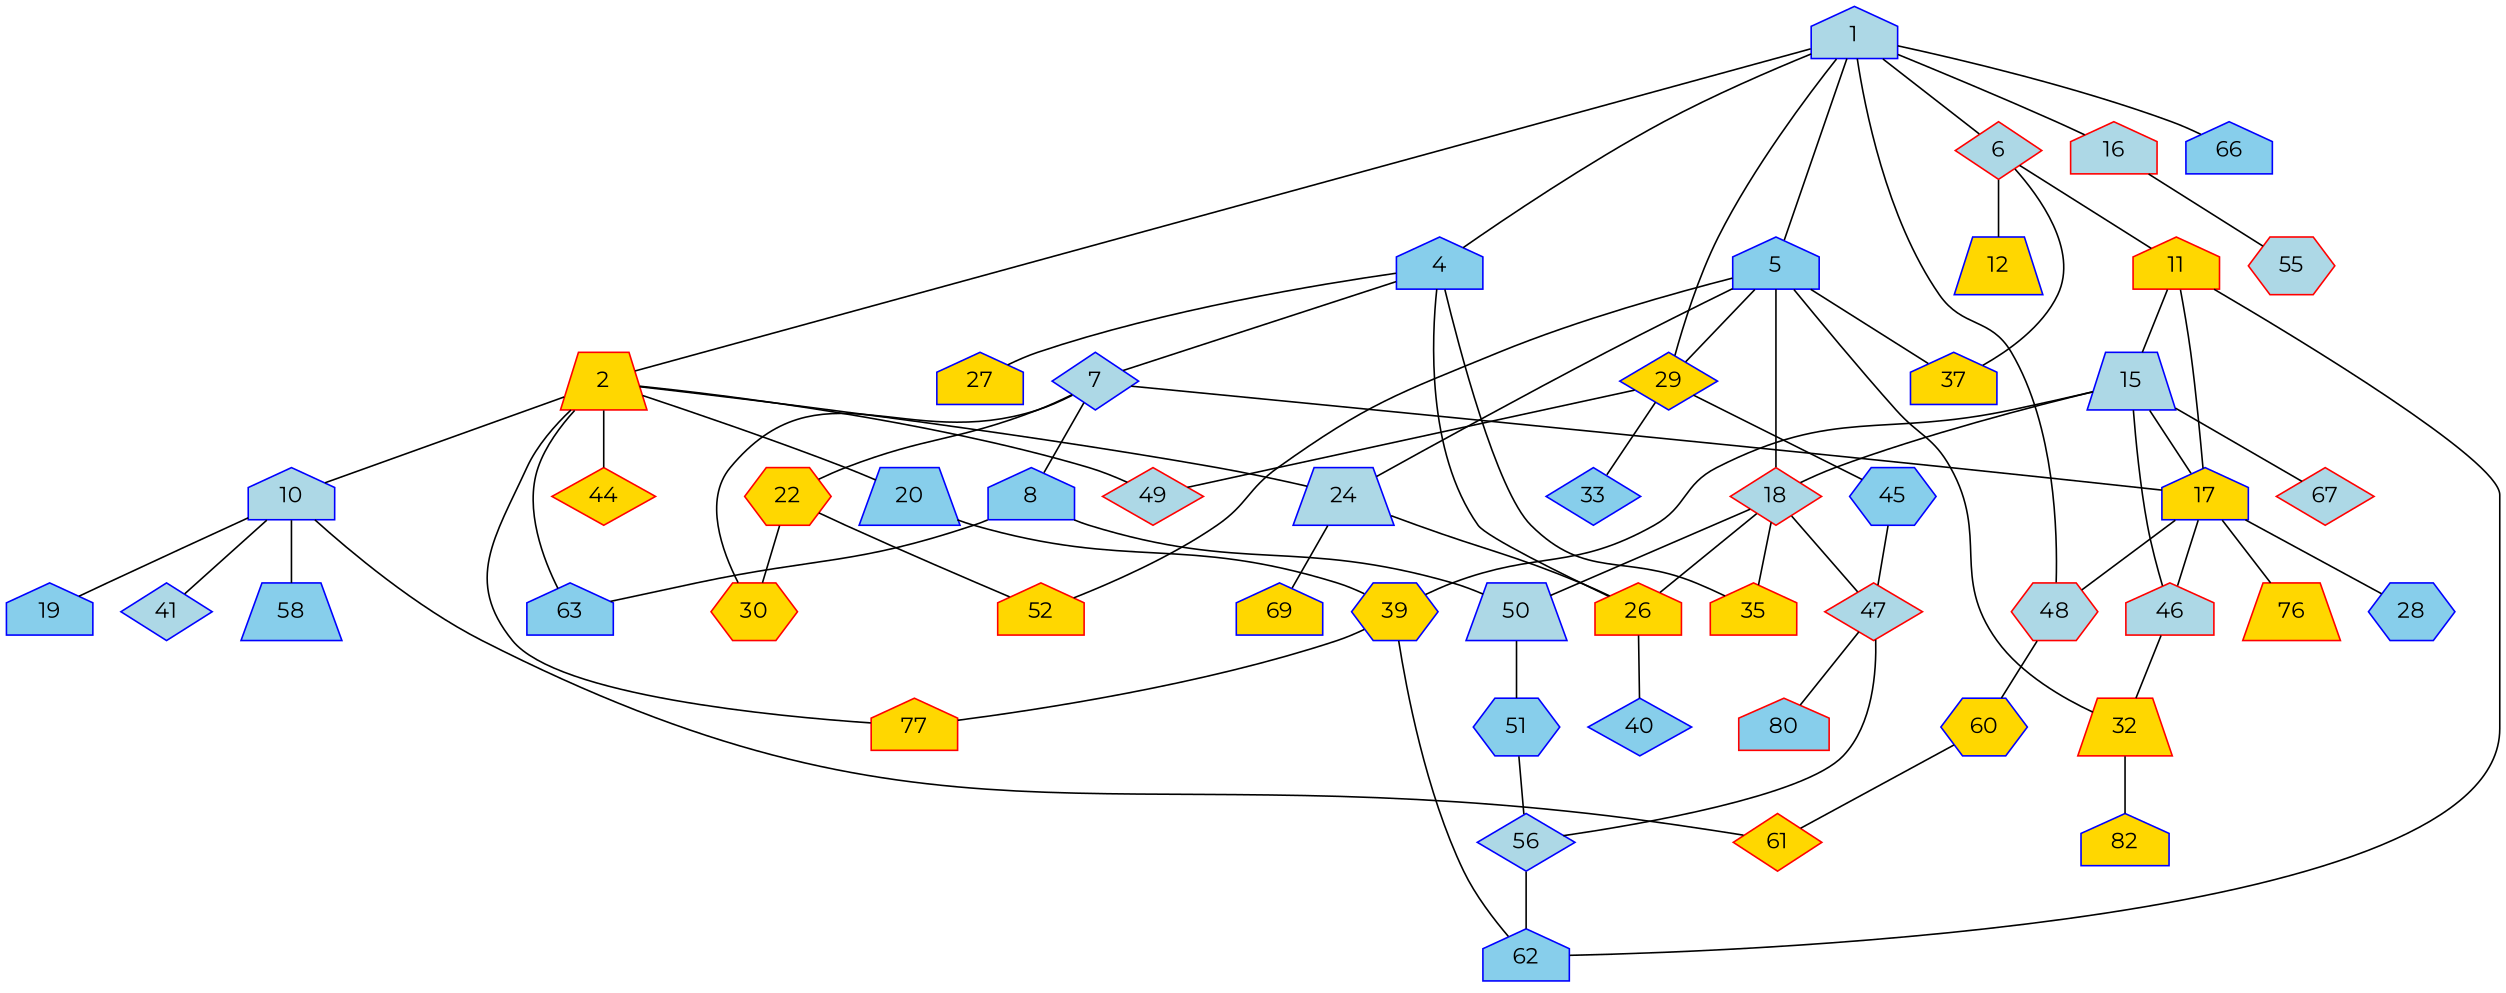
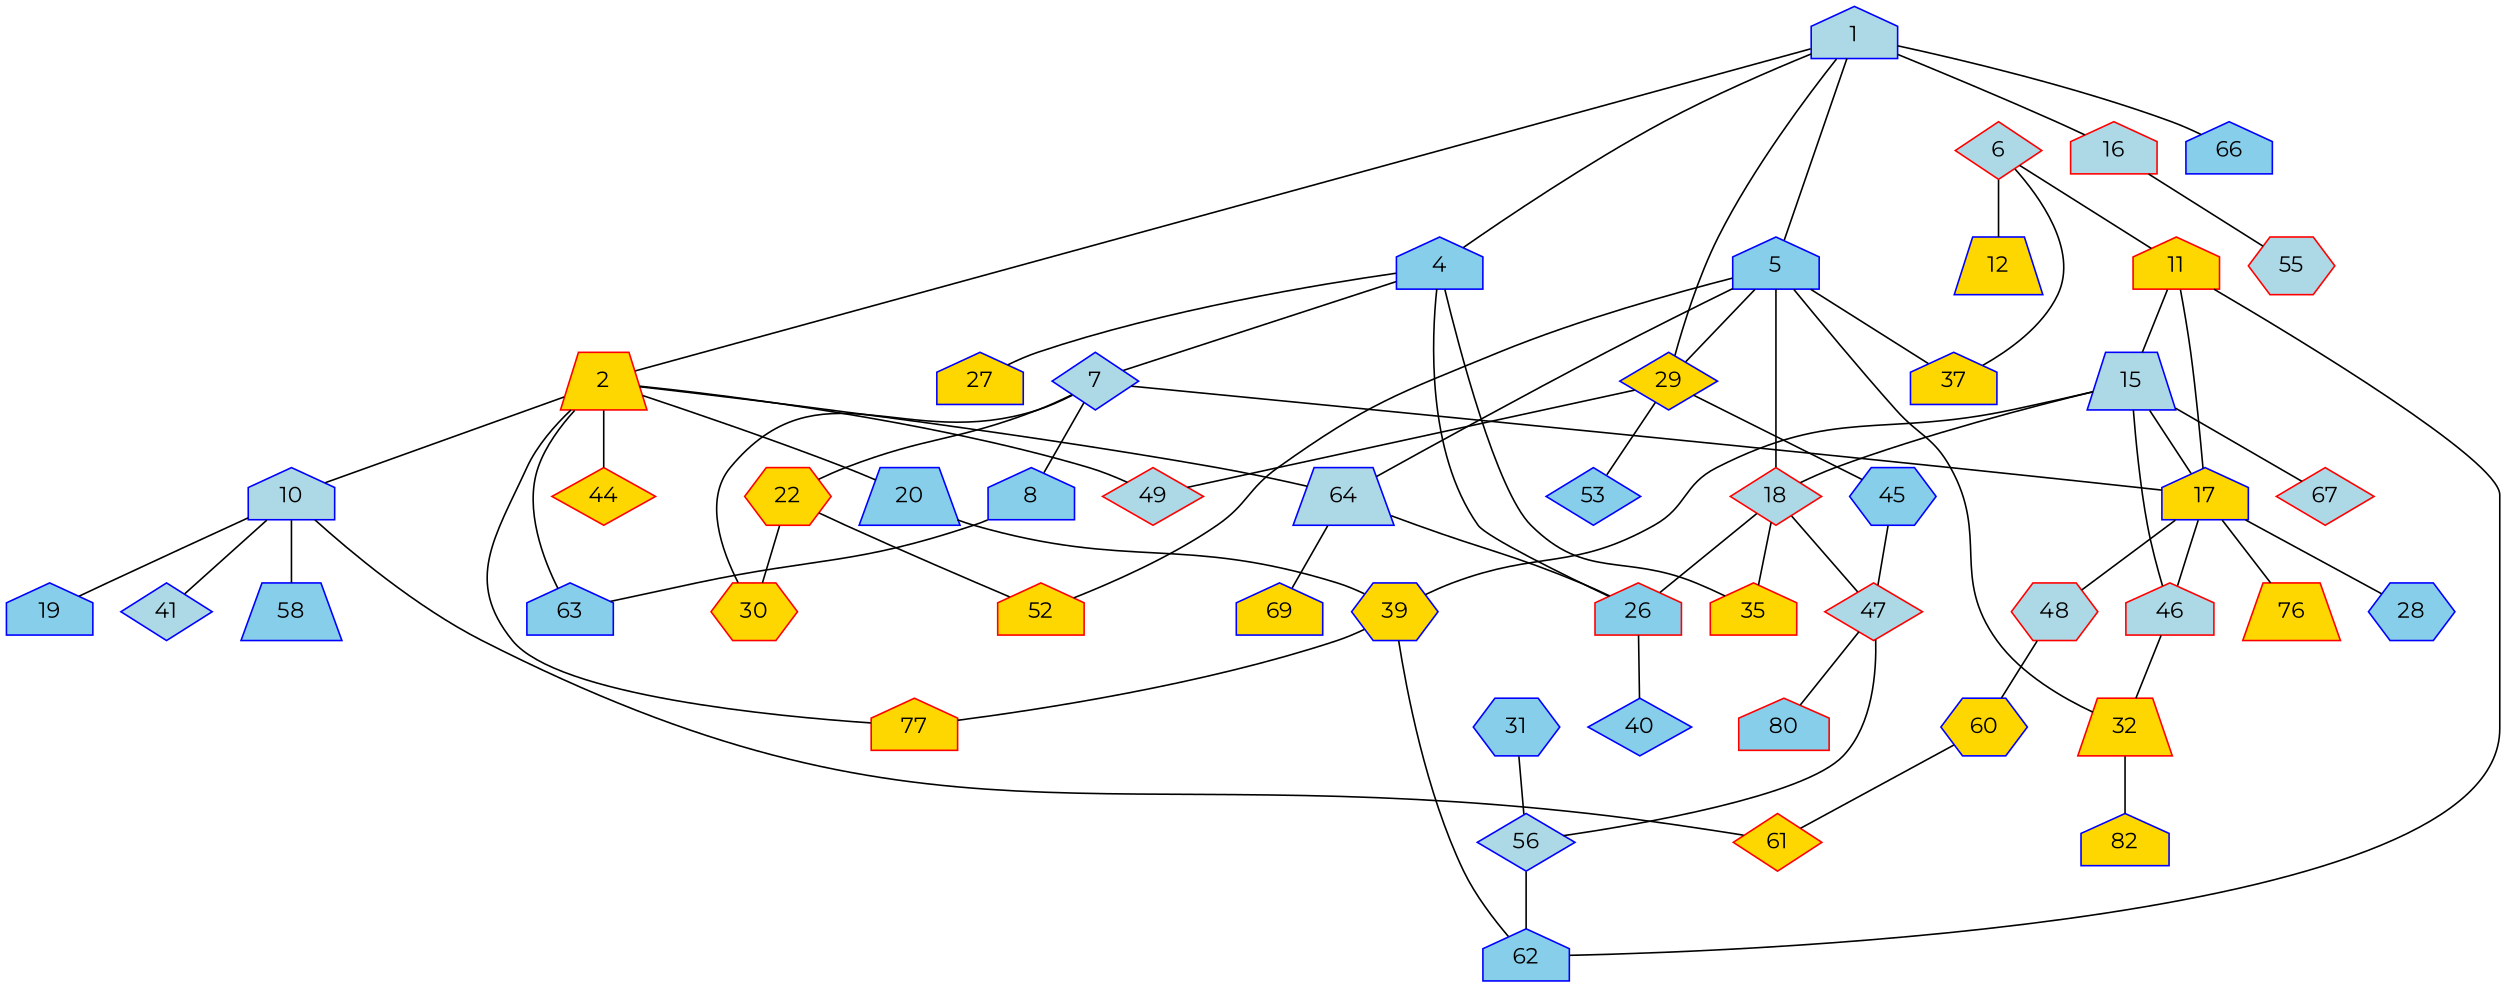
edge "1" -- "6": removed
edge "1" -- "48": removed
node "24": label "24" -> "64"
node "33": label "33" -> "53"
node "50": removed
node "26": fillcolor gold -> skyblue
node "51": label "51" -> "31"
